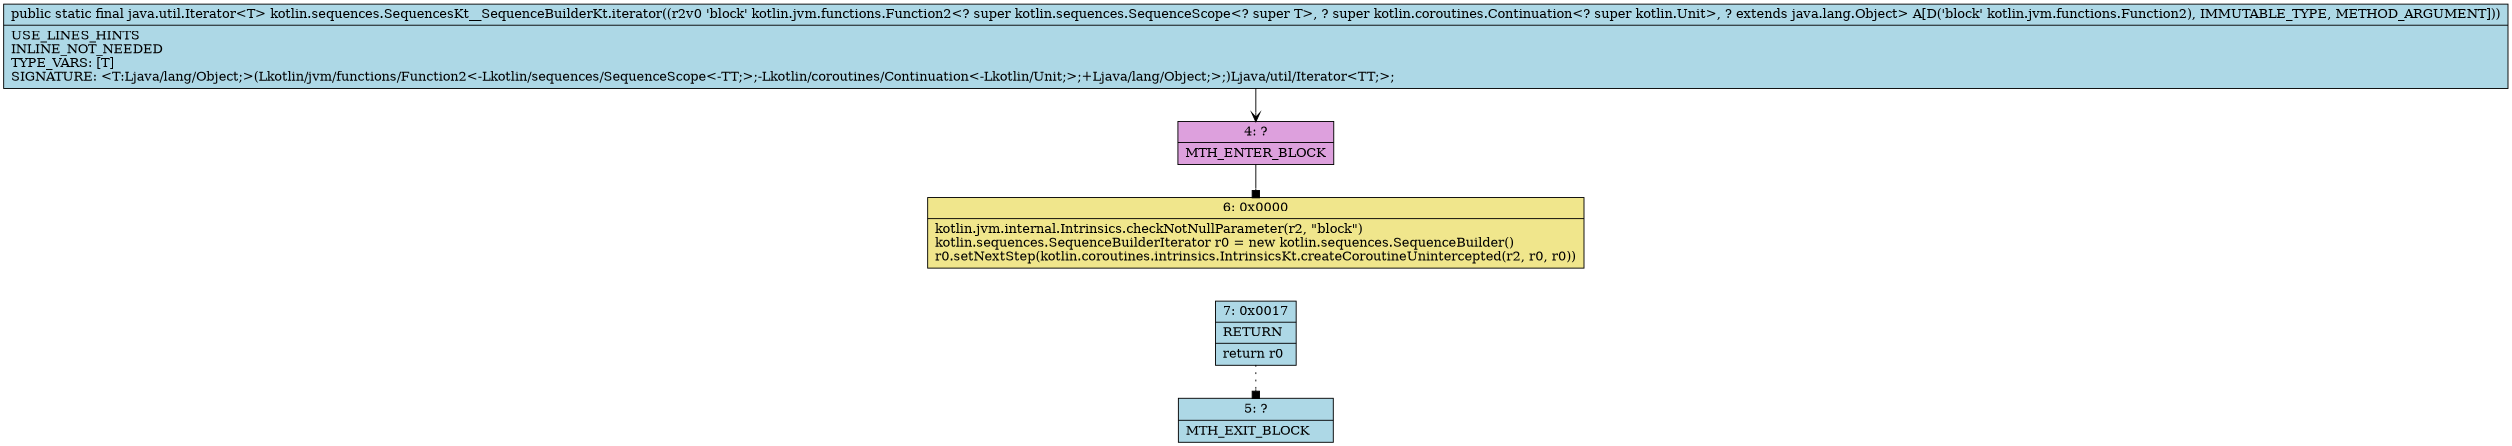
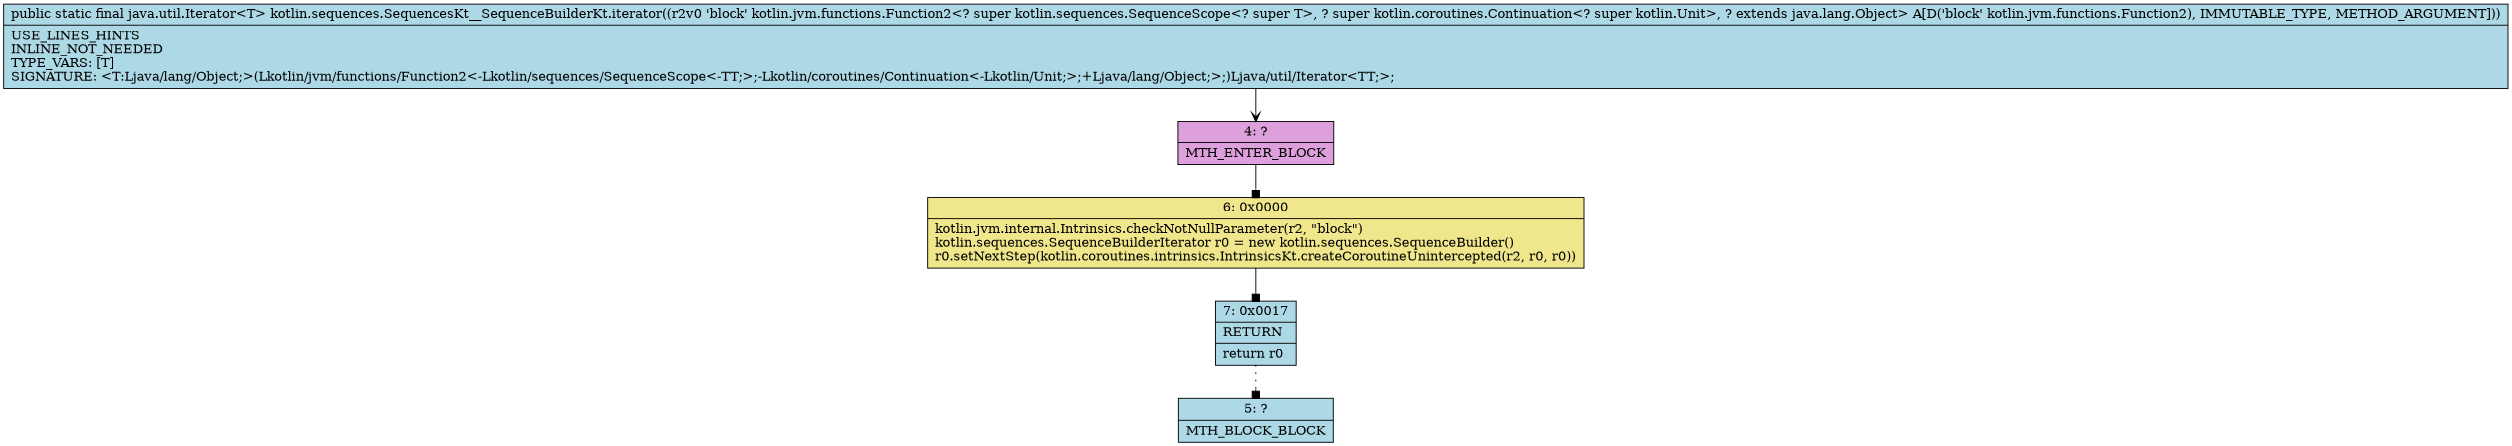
edge "6: 0x0000" -> "7: 0x0017": added
node "5: ?": text "MTH_EXIT_BLOCK" -> "MTH_BLOCK_BLOCK"
